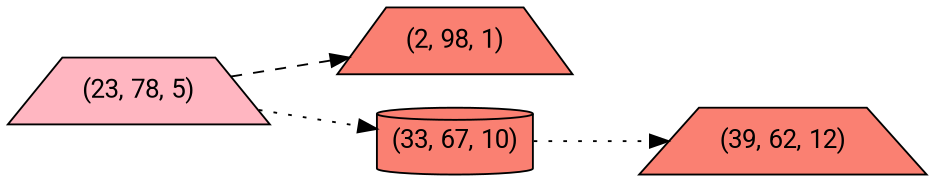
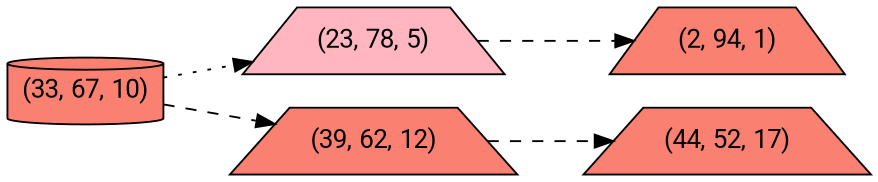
node "(2, 98, 1)": label "(2, 98, 1)" -> "(2, 94, 1)"
edge "(23, 78, 5)" -> "(33, 67, 10)": reversed
edge "(33, 67, 10)" -> "(39, 62, 12)": style dotted -> dashed
node "(44, 52, 17)": added
